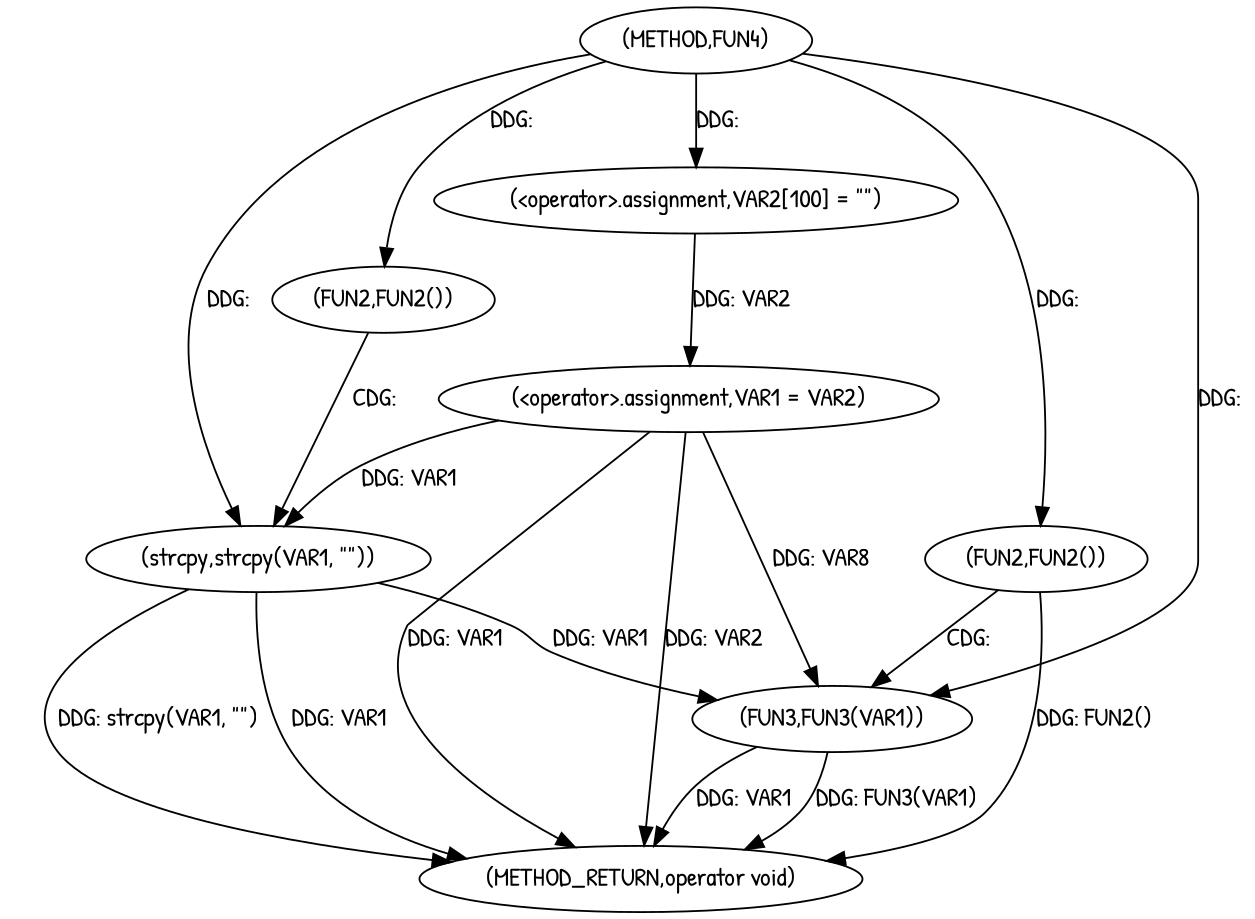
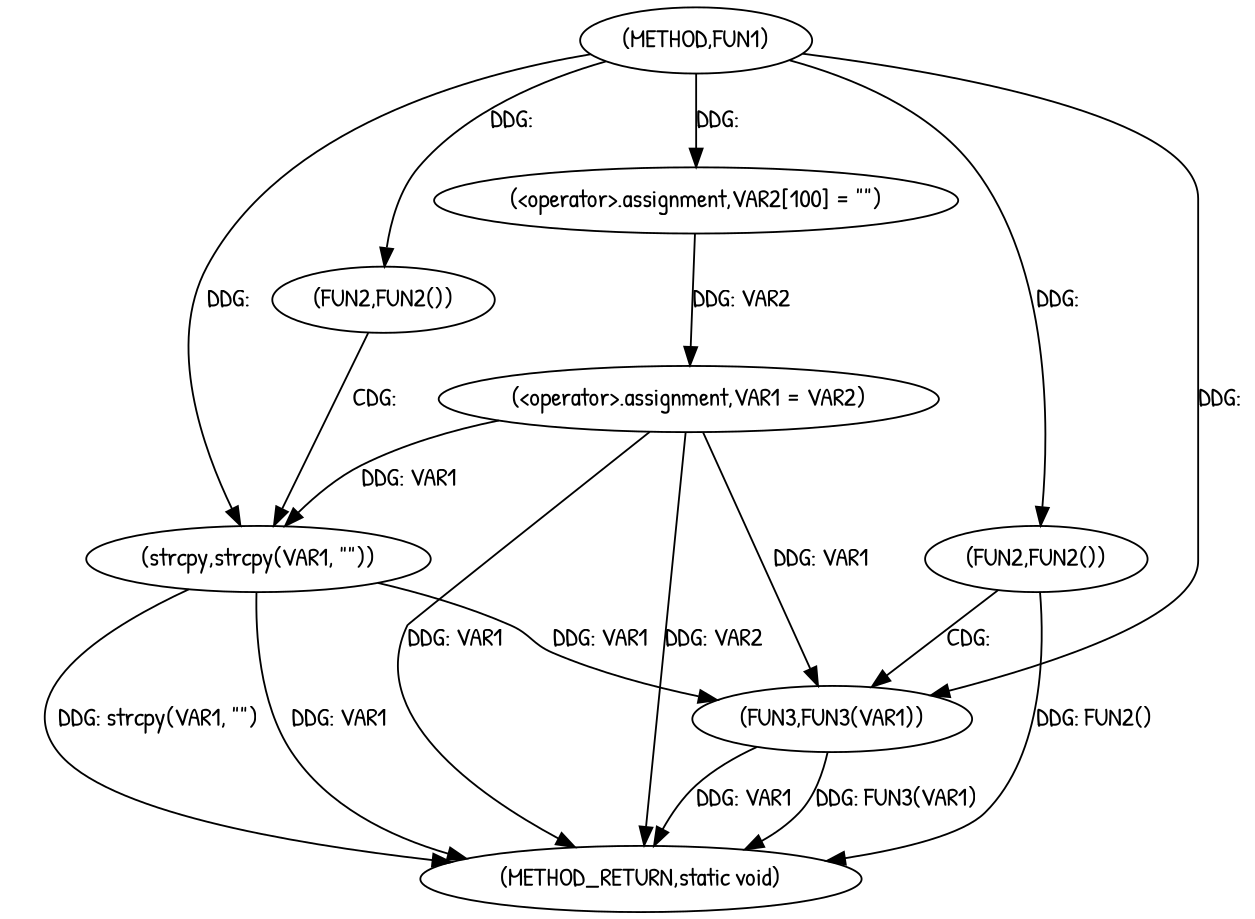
node "(METHOD,FUN4)": label "(METHOD,FUN4)" -> "(METHOD,FUN1)"
edge "(<operator>.assignment,VAR1 = VAR2)" -> "(FUN3,FUN3(VAR1))": label "DDG: VAR8" -> "DDG: VAR1"
node "(METHOD_RETURN,operator void)": label "(METHOD_RETURN,operator void)" -> "(METHOD_RETURN,static void)"
